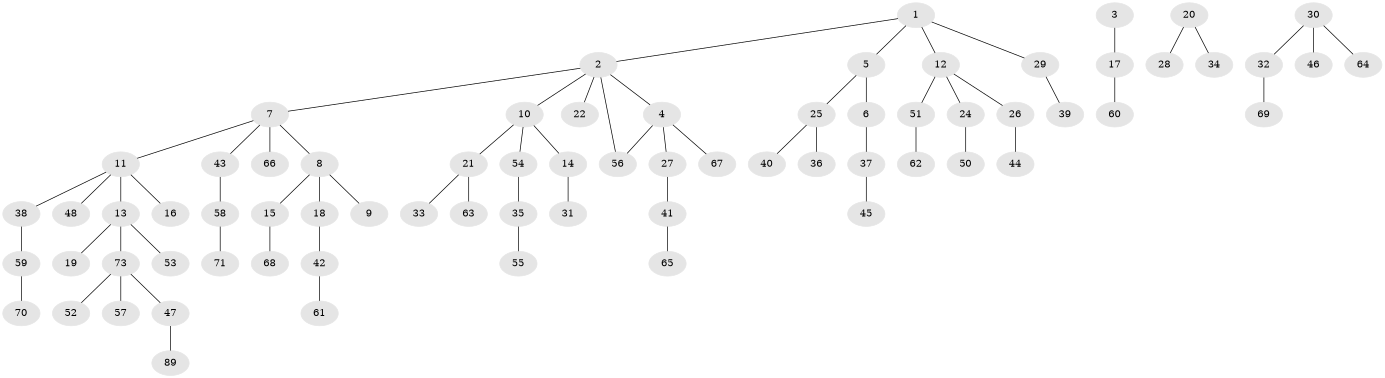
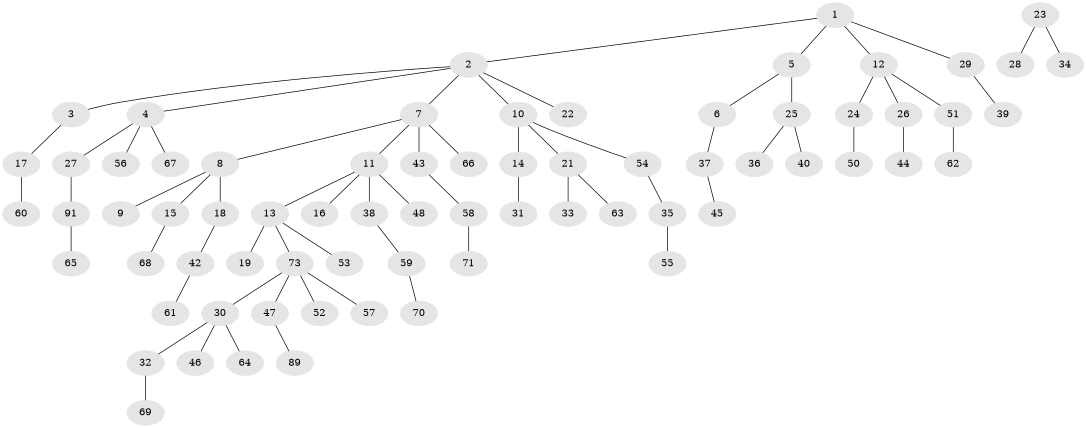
node "20": label "20" -> "23"
edge "2" -- "56": now "2" -- "3"
node "41": label "41" -> "91"
edge "73" -- "30": added
